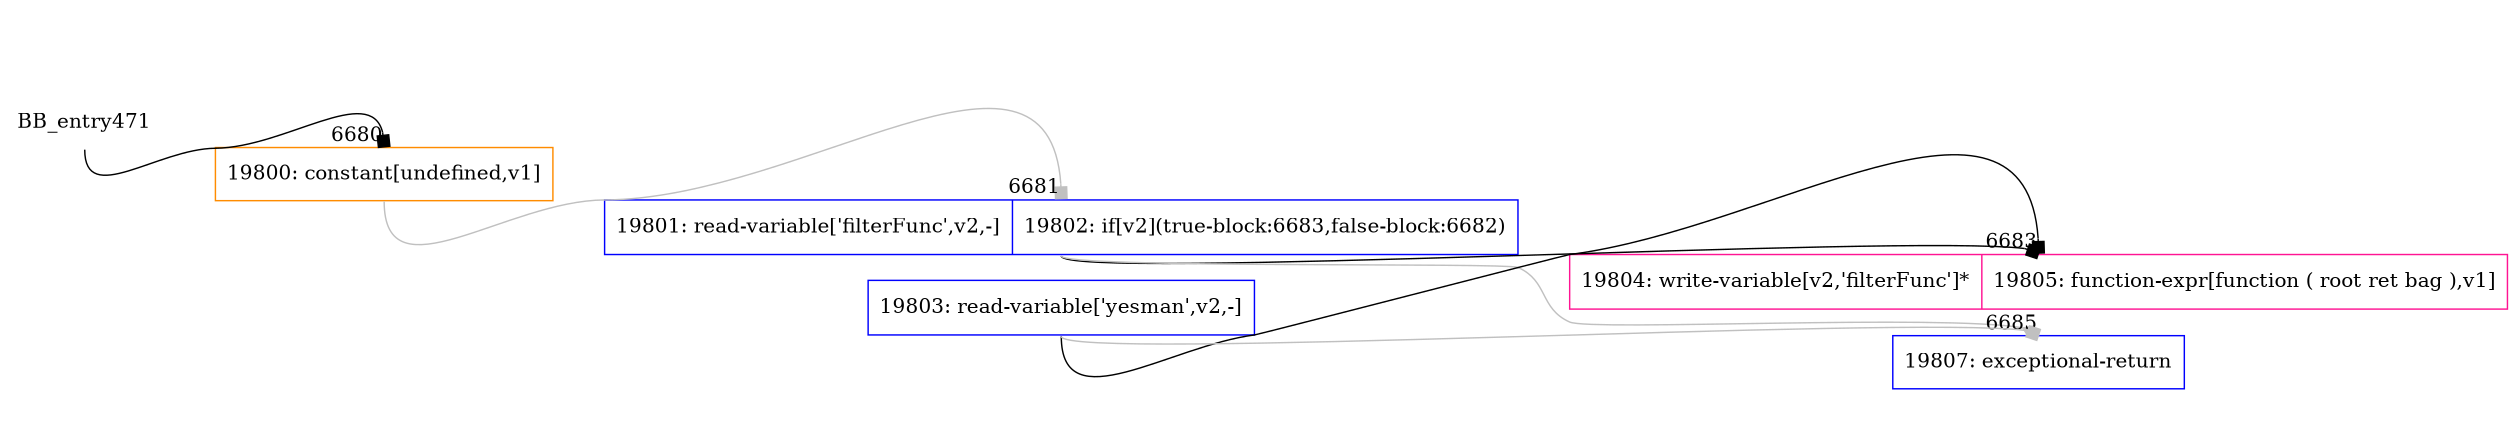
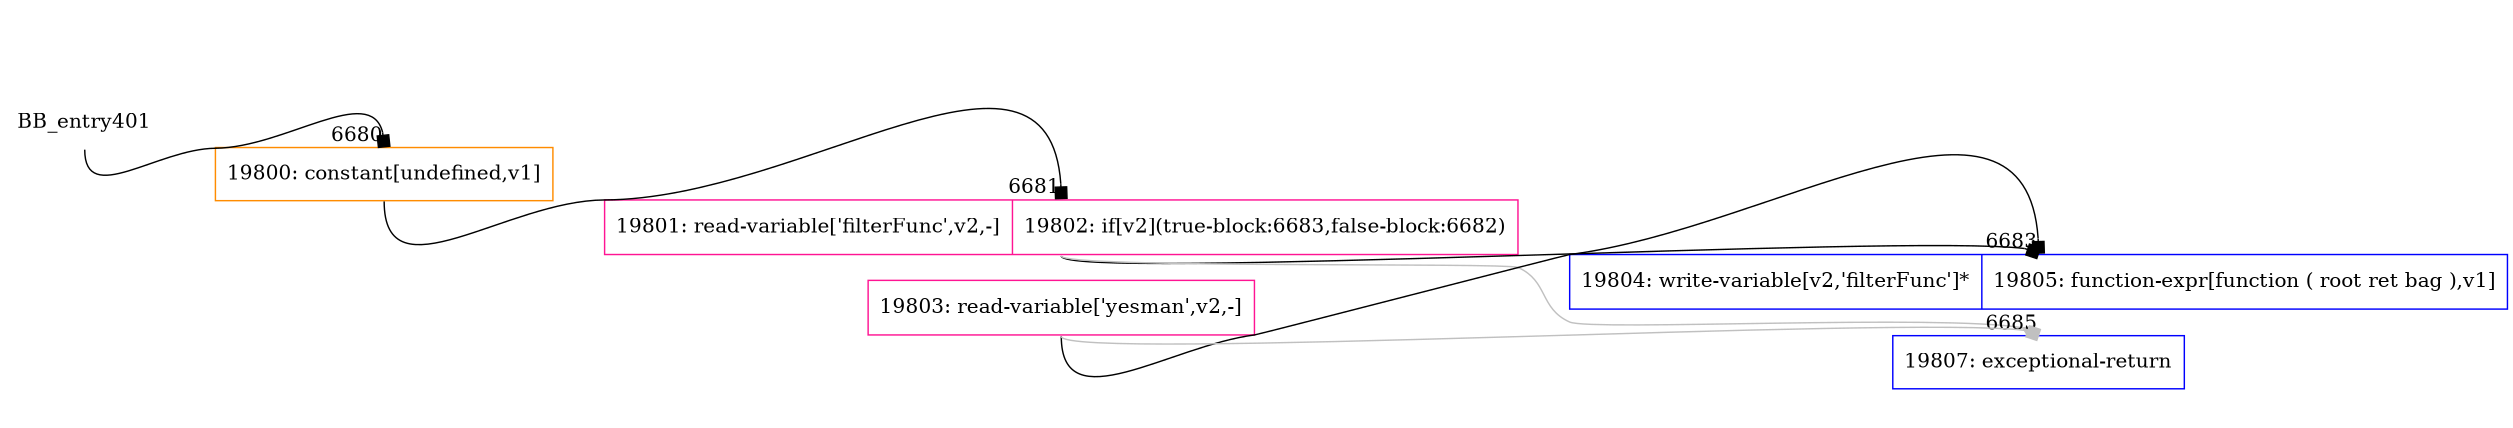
node "BB_entry471": label "BB_entry471" -> "BB_entry401"
edge "19800: constant[undefined,v1]" -> "19801: read-variable['filterFunc',v2,-]": color gray -> black
node "19801: read-variable['filterFunc',v2,-]": color blue -> deeppink
node "19804: write-variable[v2,'filterFunc']*": color deeppink -> blue
node "19803: read-variable['yesman',v2,-]": color blue -> deeppink
